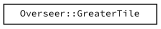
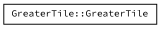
node "Overseer::GreaterTile": label "Overseer::GreaterTile" -> "GreaterTile::GreaterTile"
